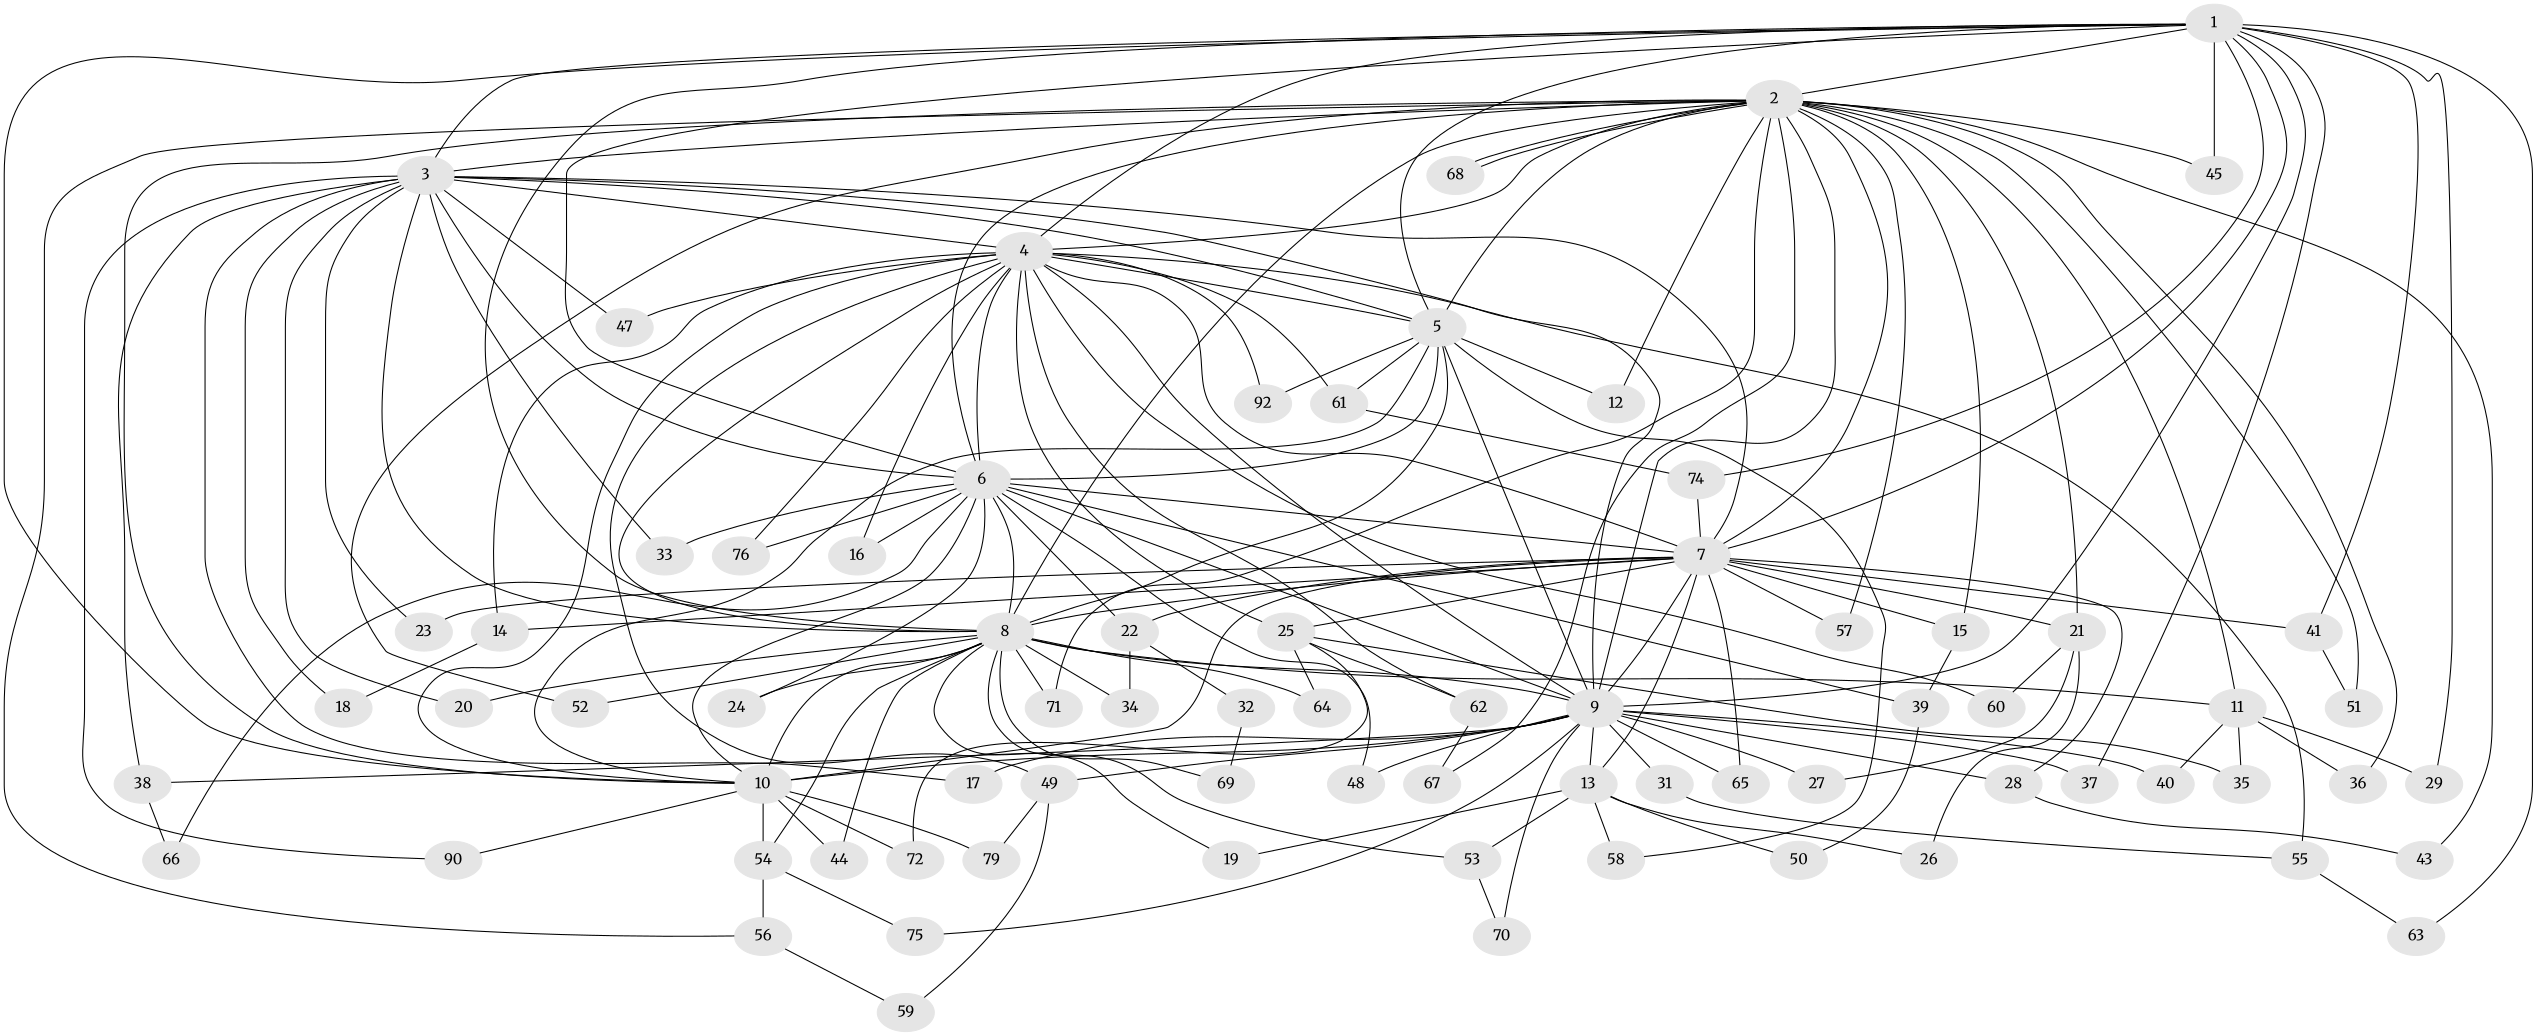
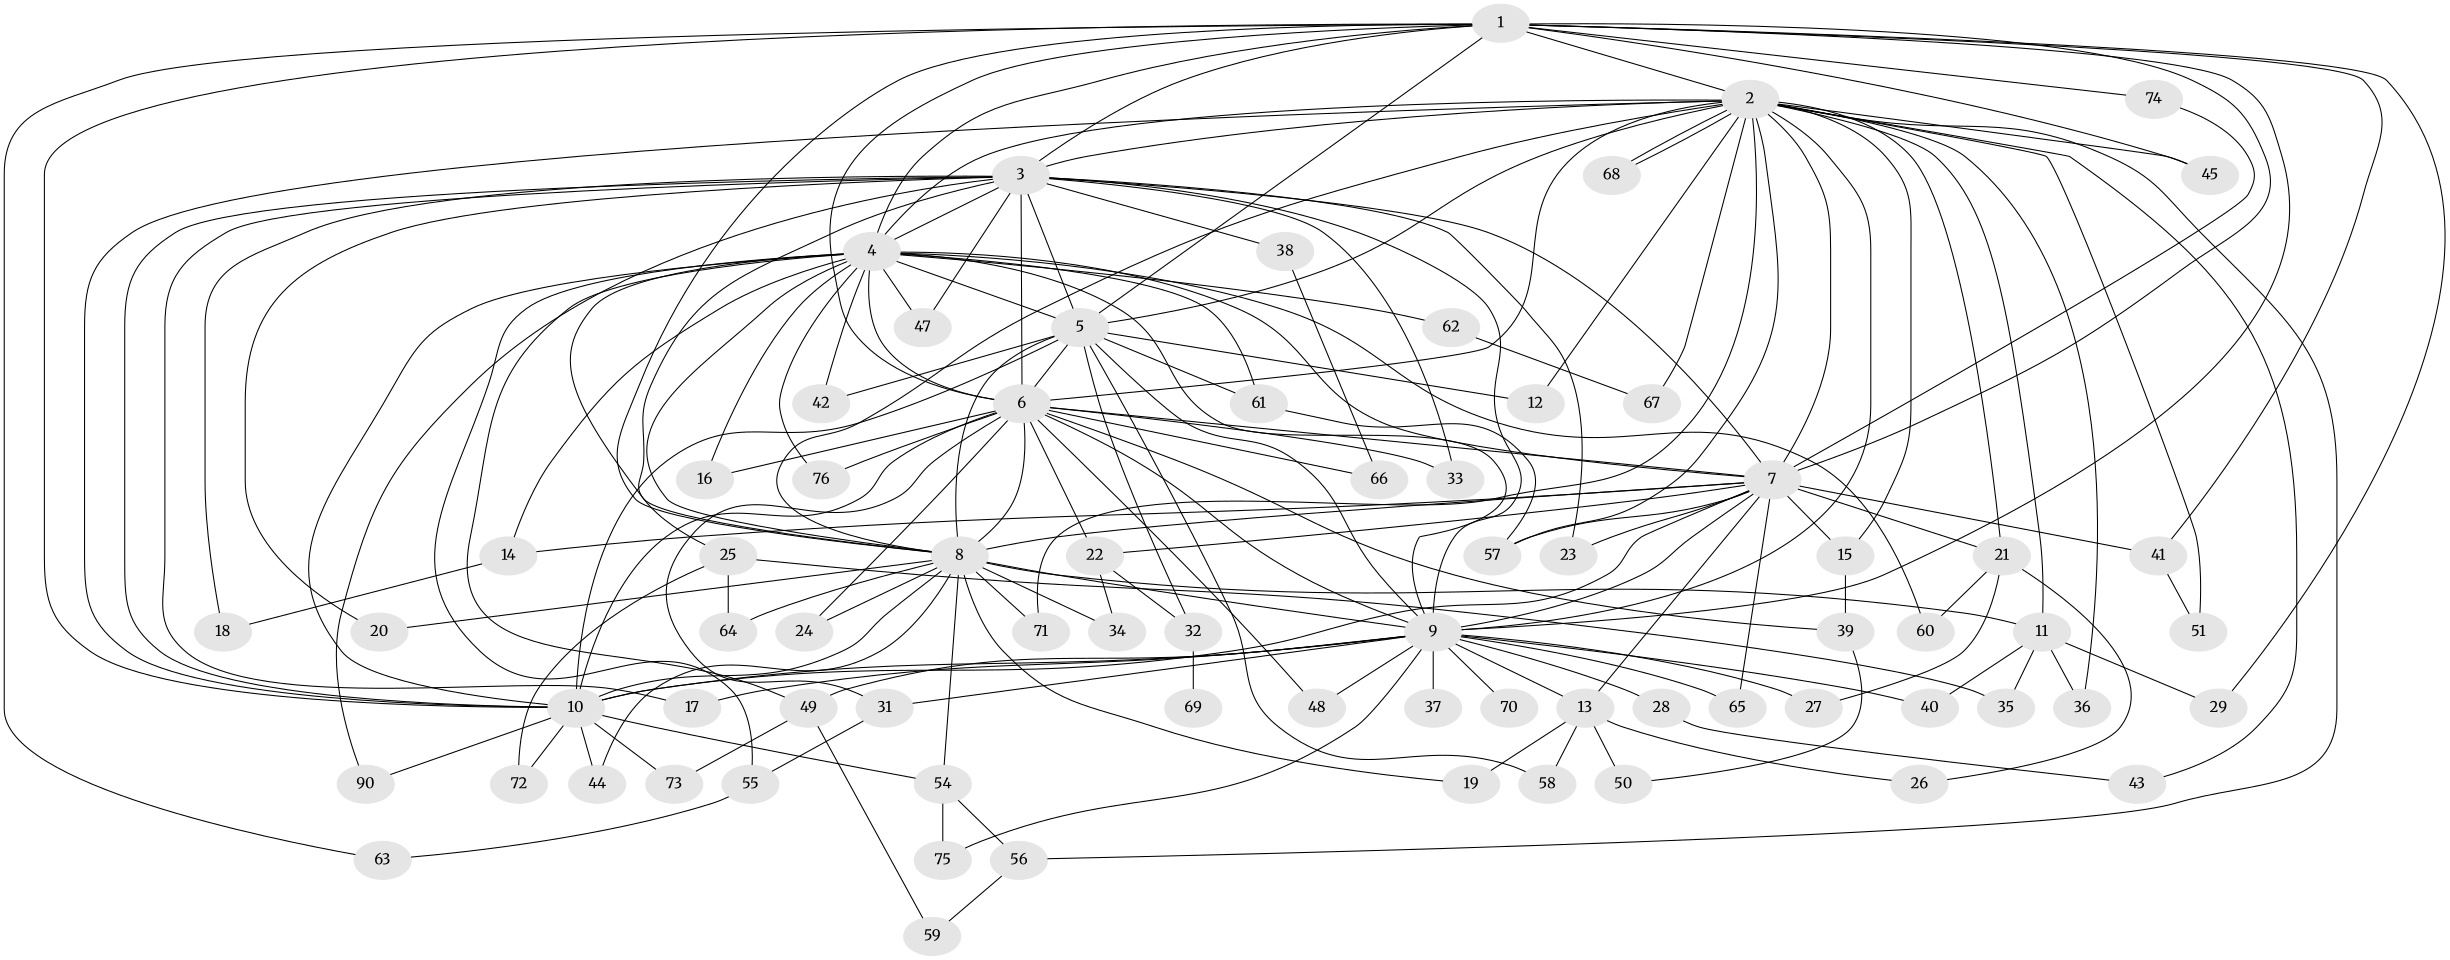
edge "3" -- "10": added
edge "1" -- "37": removed
node "92": label "92" -> "42"
edge "61" -- "74": now "61" -- "57"
edge "5" -- "32": added
edge "6" -- "31": added
edge "7" -- "28": removed
edge "7" -- "25": removed
edge "25" -- "62": removed
node "52": removed
edge "8" -- "69": removed
edge "9" -- "38": removed
node "79": label "79" -> "73"
node "53": removed
